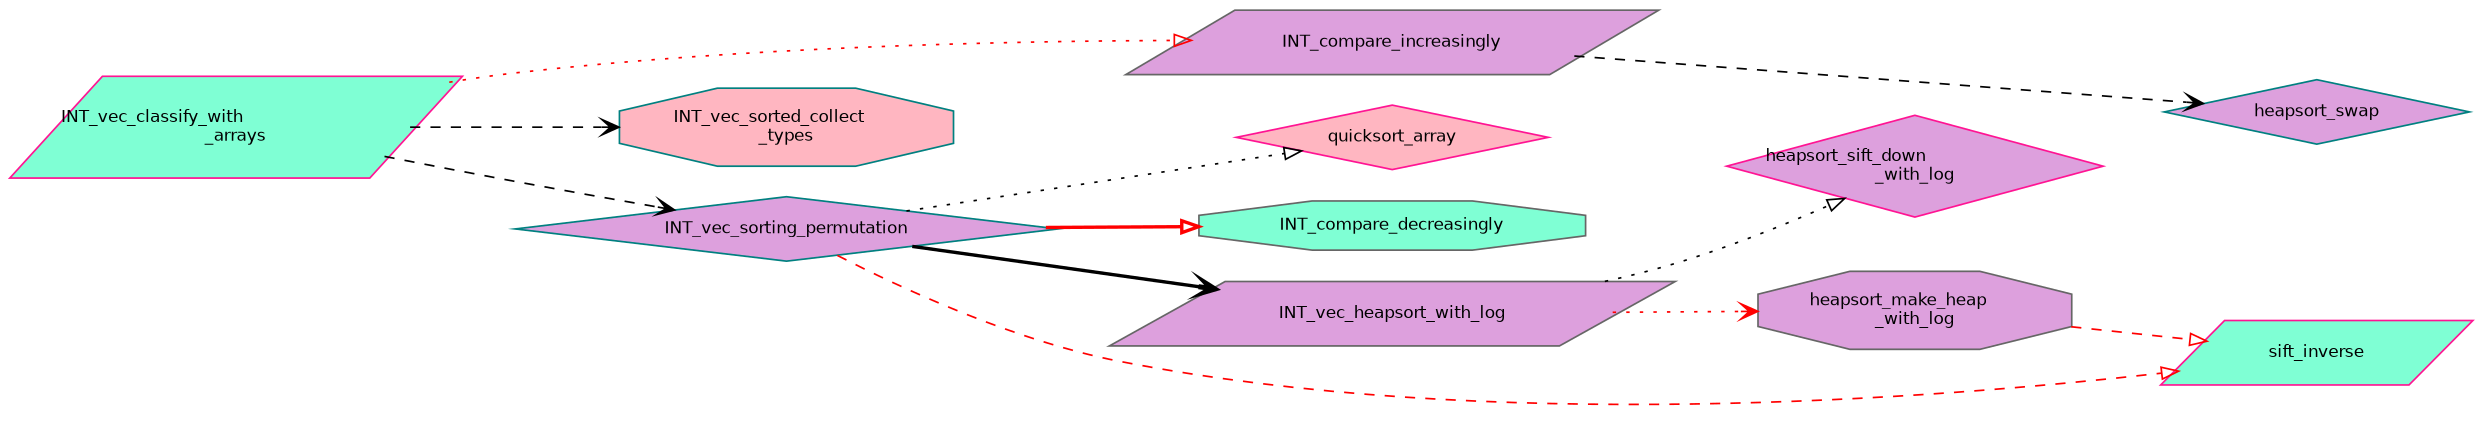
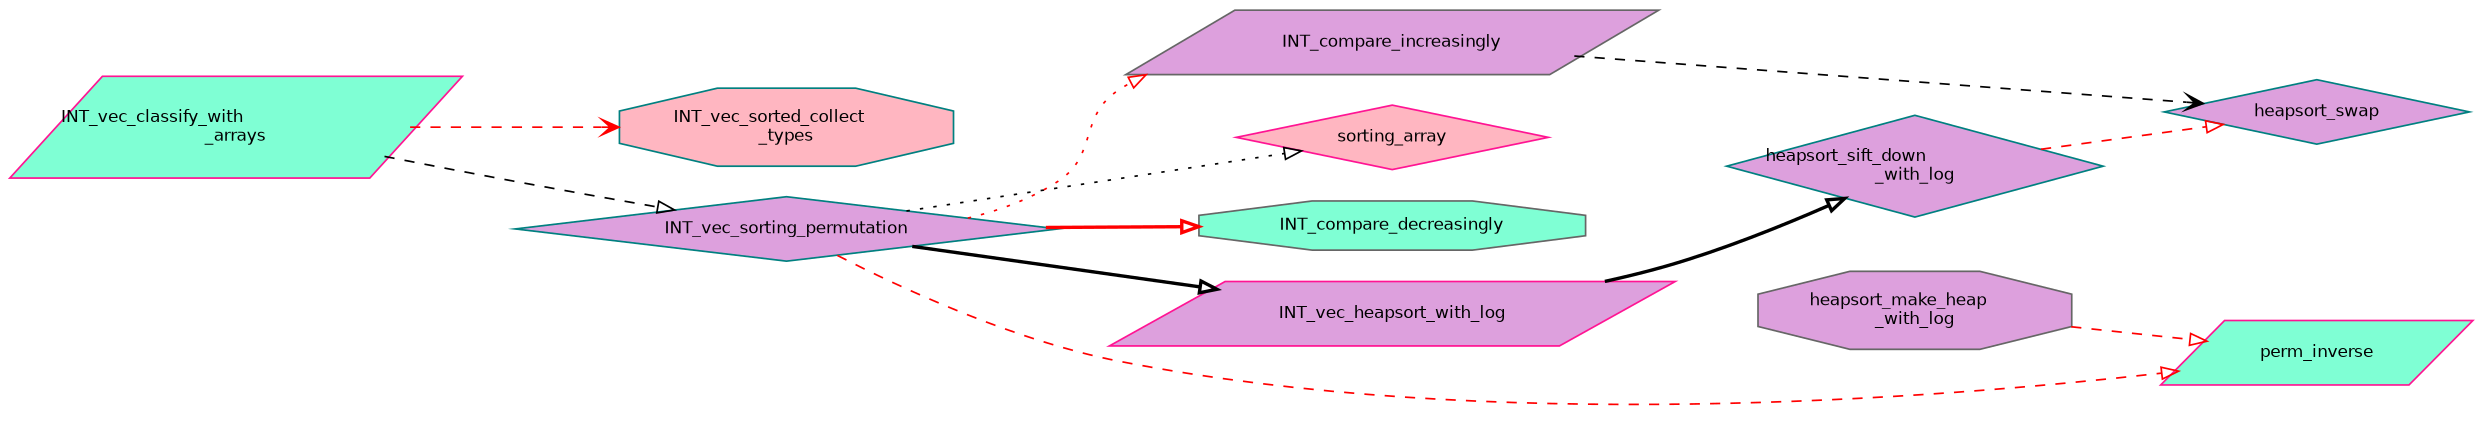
edge "INT_vec_classify_with _arrays" -> "INT_compare_increasingly": now "INT_vec_sorting_permutation" -> "INT_compare_increasingly"
edge "INT_vec_classify_with _arrays" -> "INT_vec_sorted_collect _types": color black -> red
node "quicksort_array": label "quicksort_array" -> "sorting_array"
edge "heapsort_sift_down _with_log" -> "heapsort_swap": added
node "heapsort_sift_down _with_log": color deeppink -> teal
edge "INT_vec_classify_with _arrays" -> "INT_vec_sorting_permutation": arrowhead vee -> onormal
edge "INT_vec_heapsort_with_log" -> "heapsort_sift_down _with_log": style dotted -> bold
edge "INT_vec_sorting_permutation" -> "INT_vec_heapsort_with_log": arrowhead vee -> onormal
edge "INT_vec_heapsort_with_log" -> "heapsort_make_heap _with_log": removed
node "INT_vec_heapsort_with_log": color gray40 -> deeppink
node "sift_inverse": label "sift_inverse" -> "perm_inverse"
